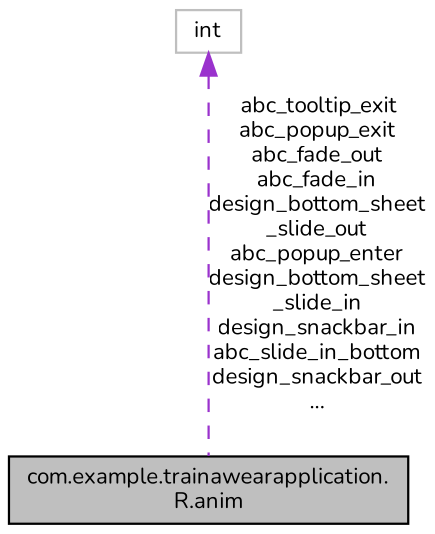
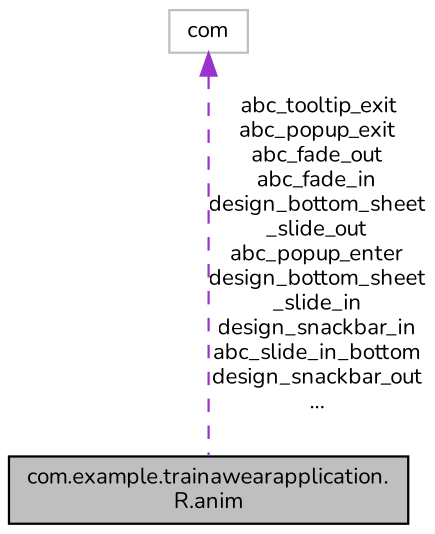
node "int": label "int" -> "com"
